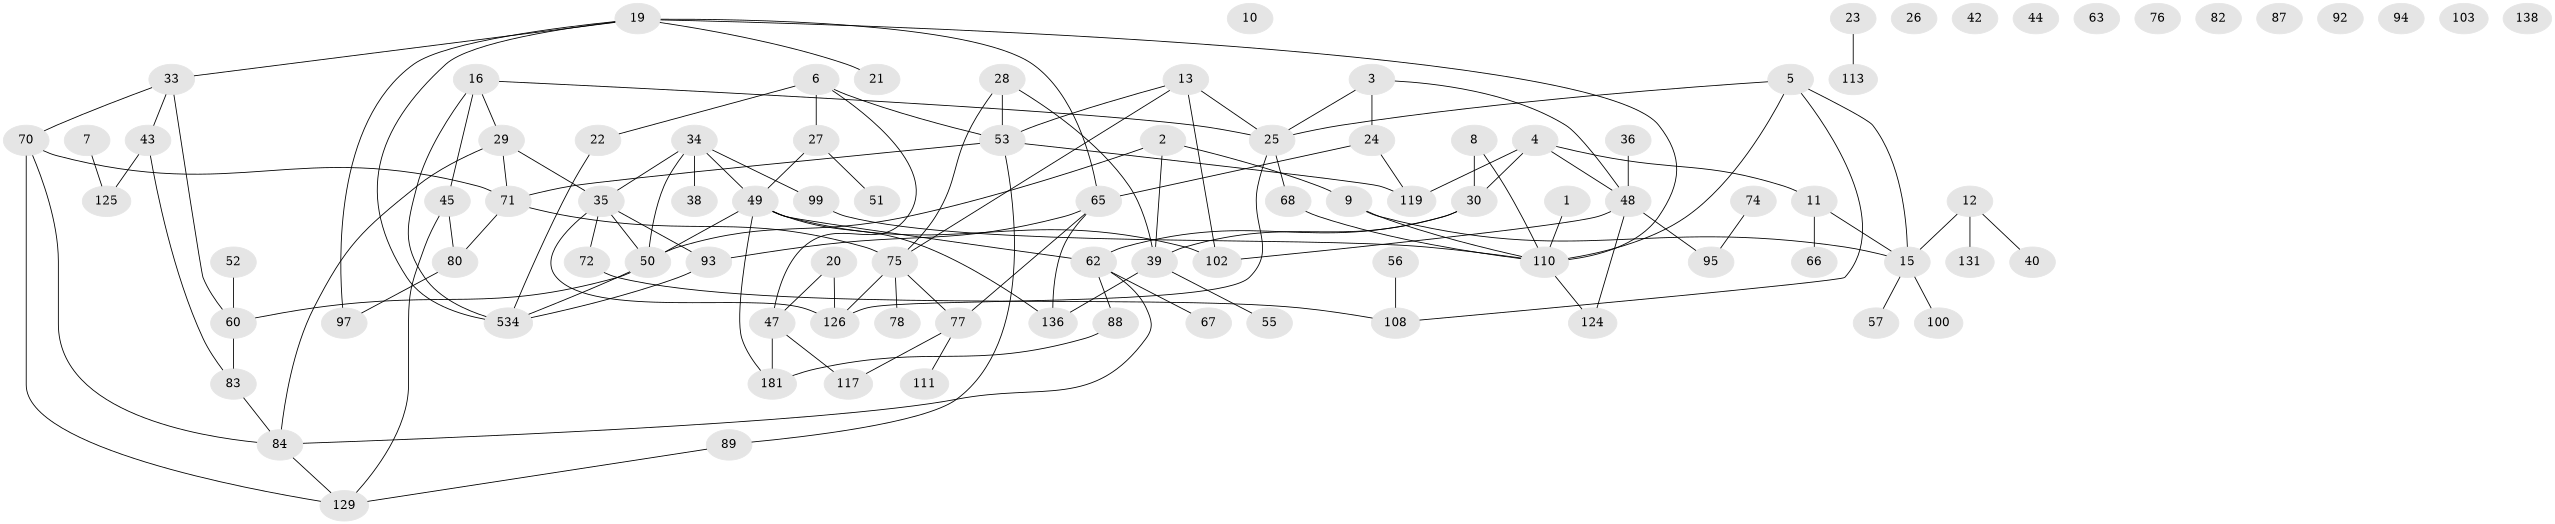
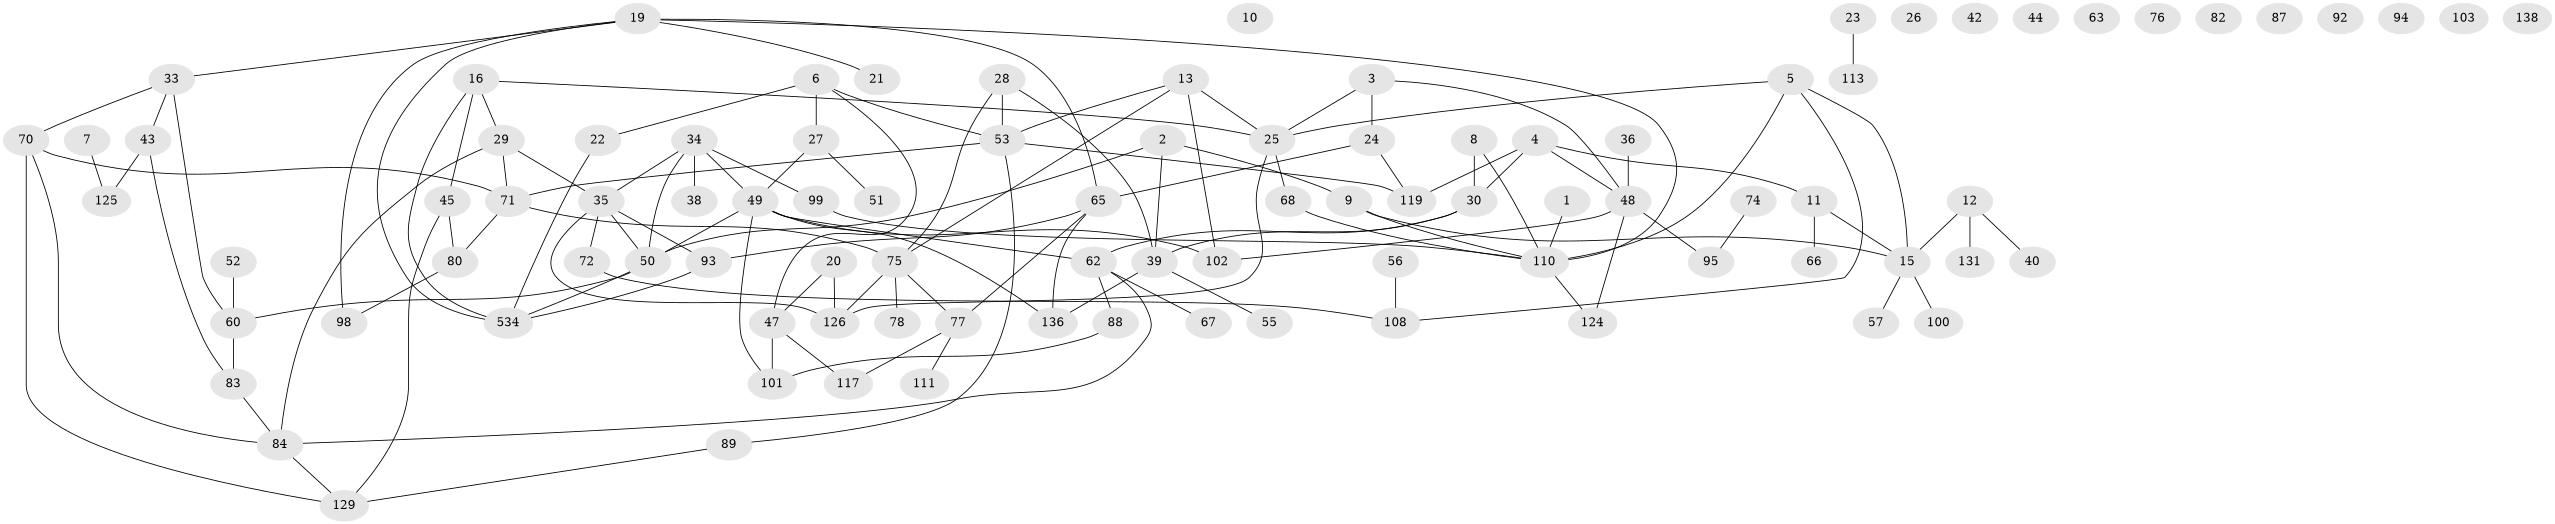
node "97": label "97" -> "98"
node "181": label "181" -> "101"
